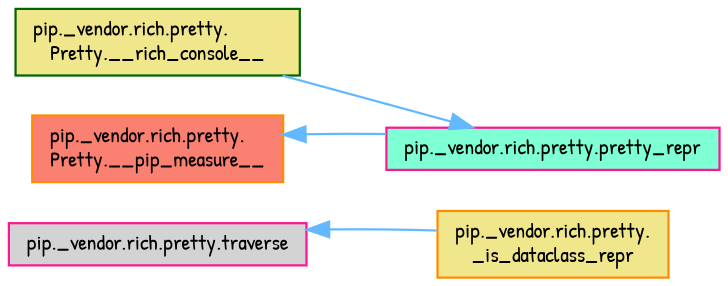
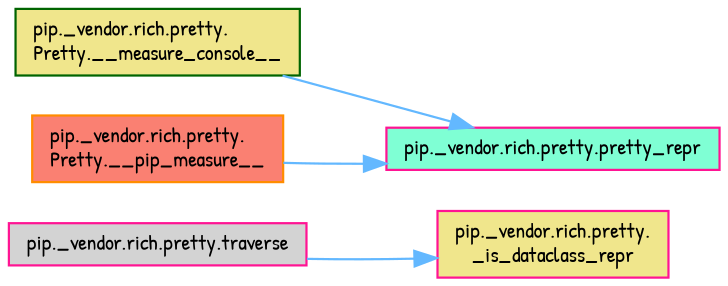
node "pip._vendor.rich.pretty. Pretty.__rich_console__": label "pip._vendor.rich.pretty. Pretty.__rich_console__" -> "pip._vendor.rich.pretty. Pretty.__measure_console__"
edge "pip._vendor.rich.pretty.pretty_repr" -> "pip._vendor.rich.pretty. Pretty.__pip_measure__": reversed
edge "pip._vendor.rich.pretty. _is_dataclass_repr" -> "pip._vendor.rich.pretty.traverse": reversed
node "pip._vendor.rich.pretty. _is_dataclass_repr": color darkorange -> deeppink
